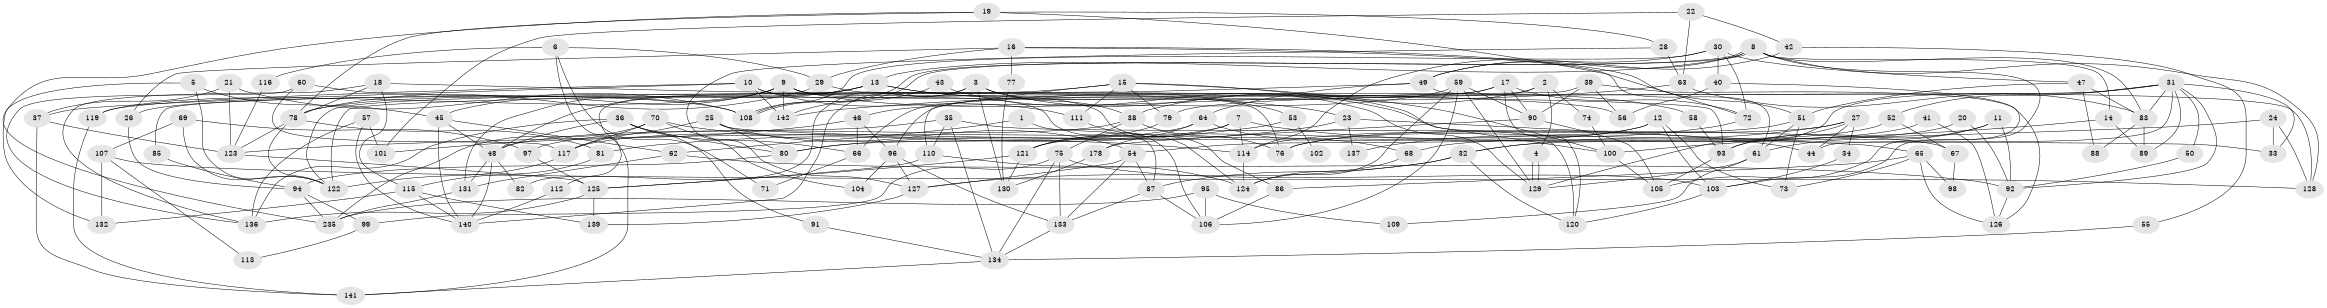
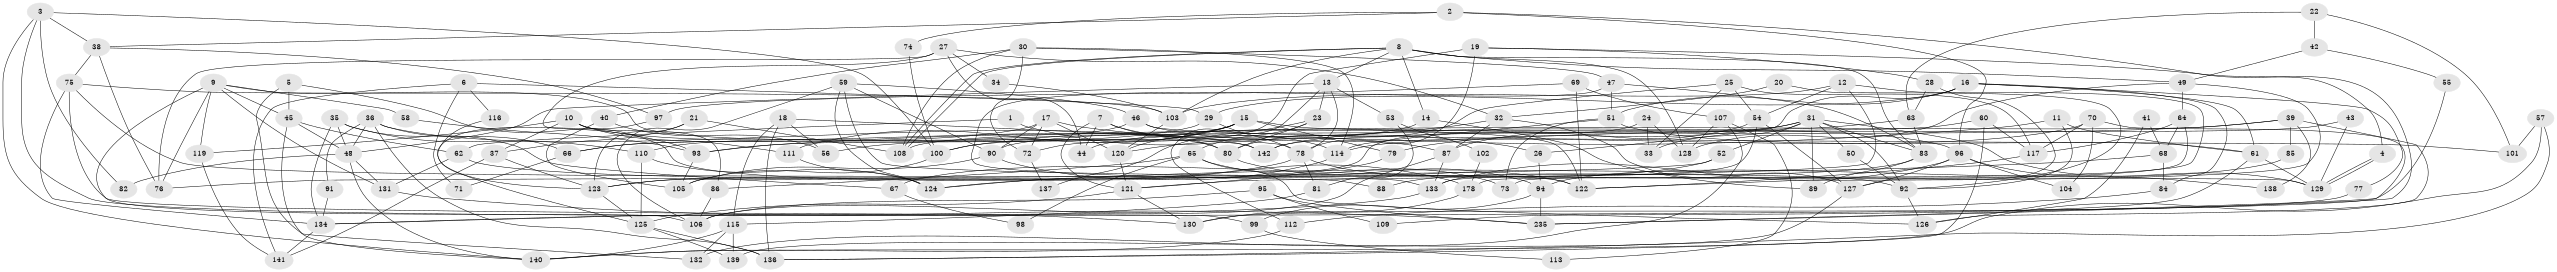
edge "102" -- "178": added
edge "120" -- "121": added
node "84": added
node "138": added
